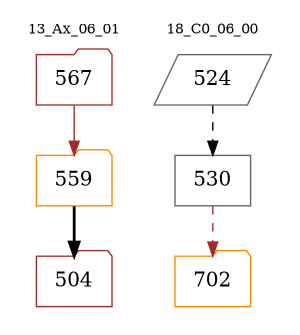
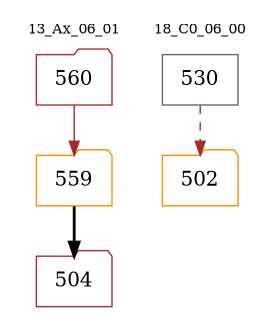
node "567": label "567" -> "560"
node "524": removed
node "702": label "702" -> "502"
